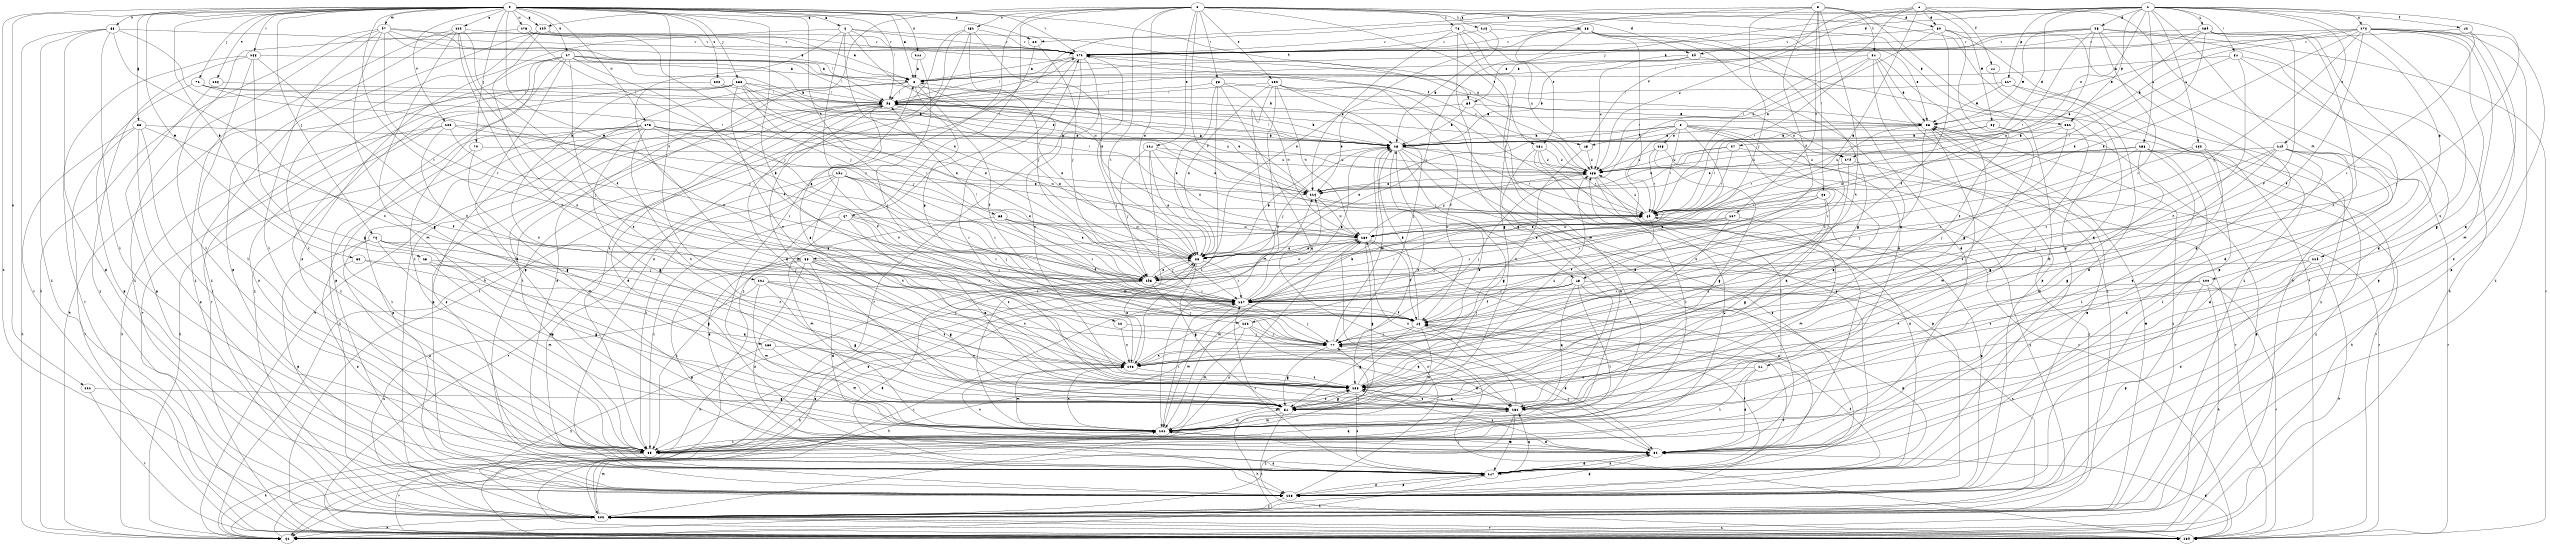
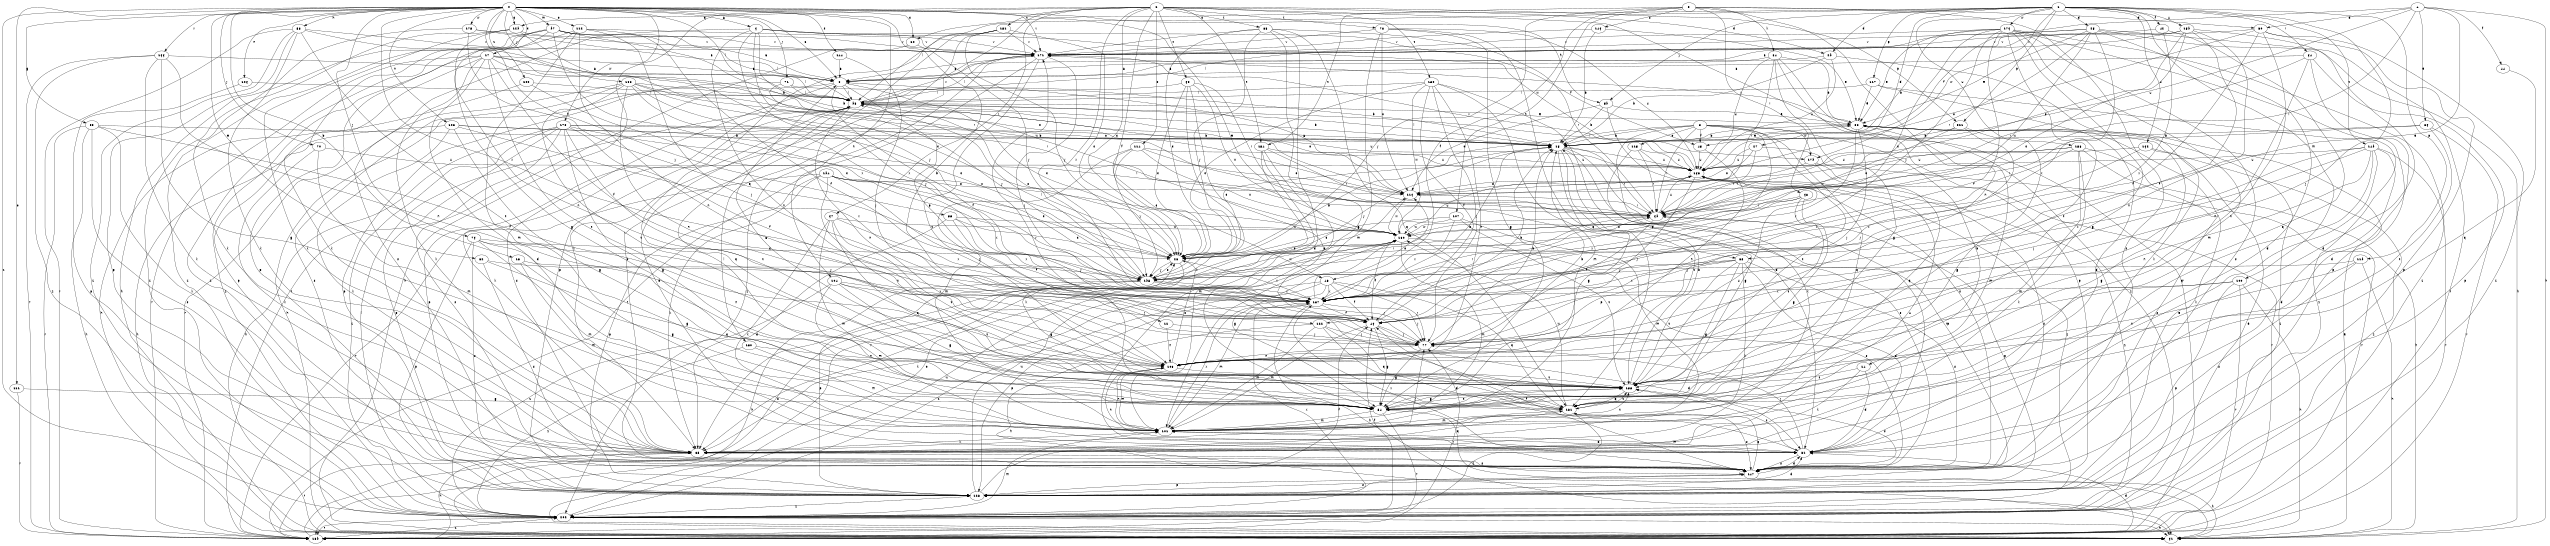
edge "195" -> "123": label "e" -> "p"
edge "35" -> "123": now "35" -> "77"
edge "155" -> "147": reversed
